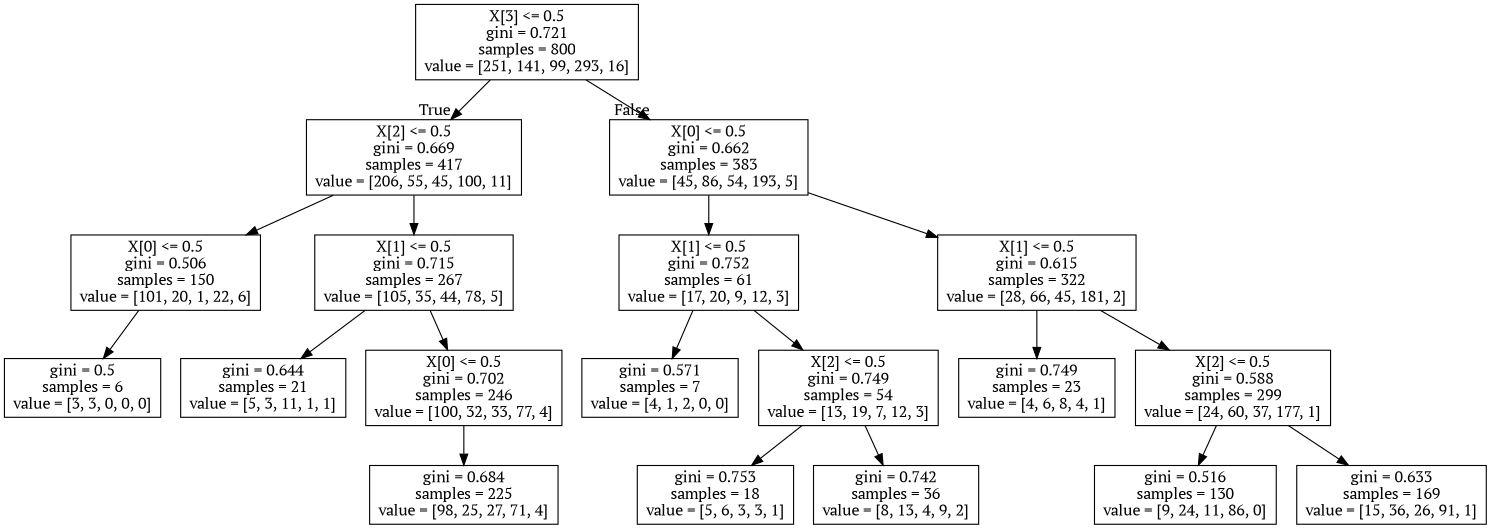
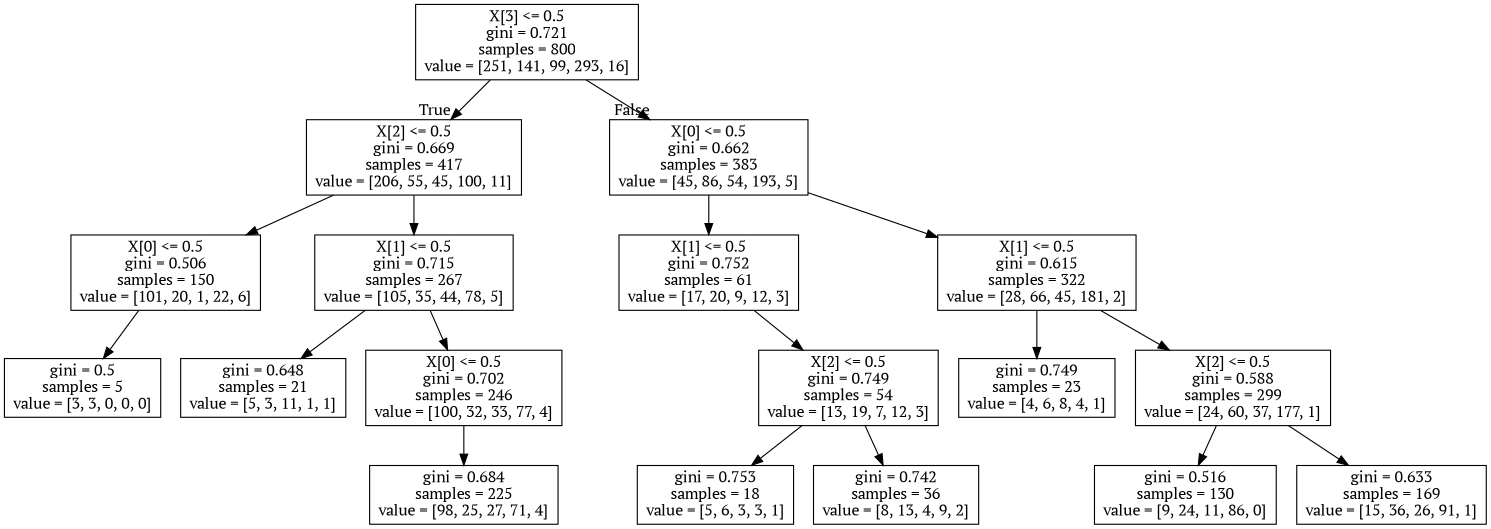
node "gini = 0.5 samples = 6 value = [3, 3, 0, 0, 0]": label "gini = 0.5 samples = 6 value = [3, 3, 0, 0, 0]" -> "gini = 0.5 samples = 5 value = [3, 3, 0, 0, 0]"
node "gini = 0.644 samples = 21 value = [5, 3, 11, 1, 1]": label "gini = 0.644 samples = 21 value = [5, 3, 11, 1, 1]" -> "gini = 0.648 samples = 21 value = [5, 3, 11, 1, 1]"
node "gini = 0.571 samples = 7 value = [4, 1, 2, 0, 0]": removed
